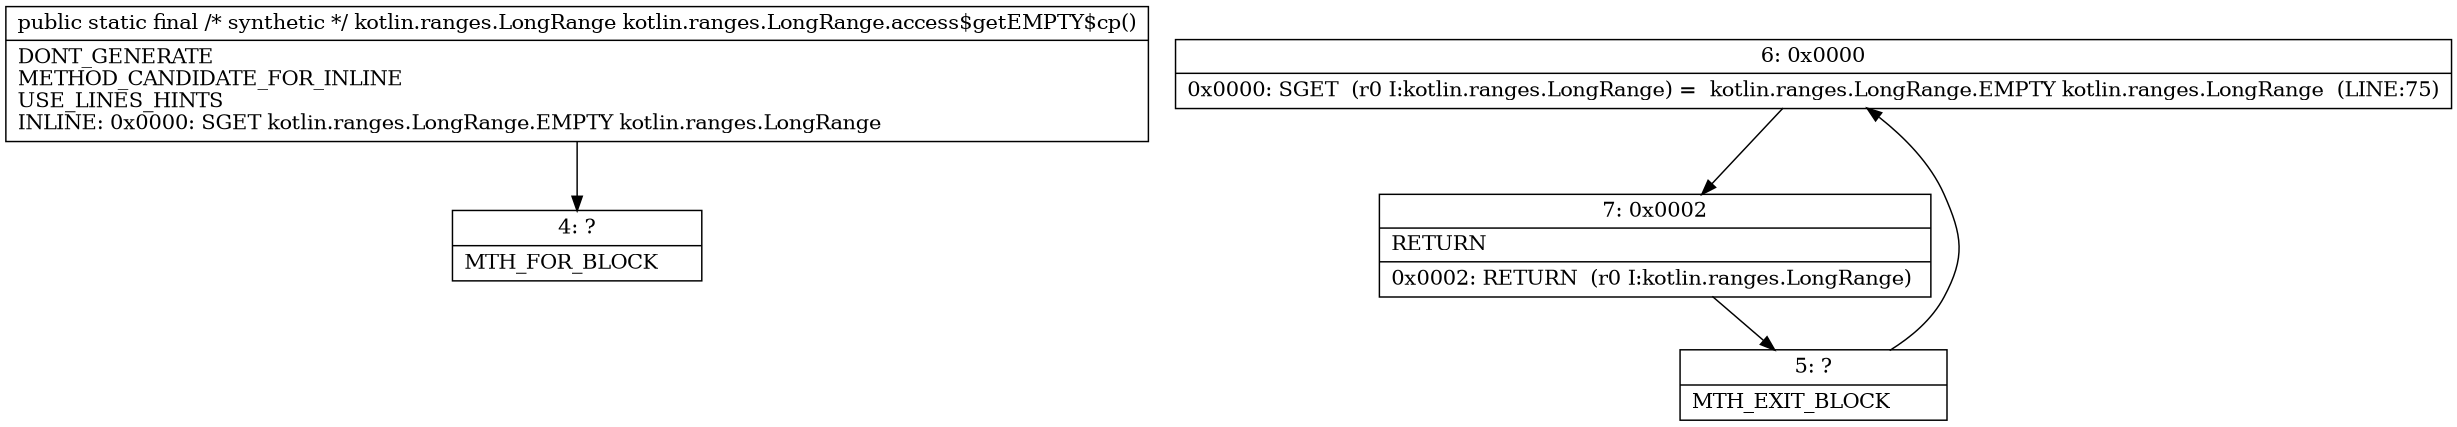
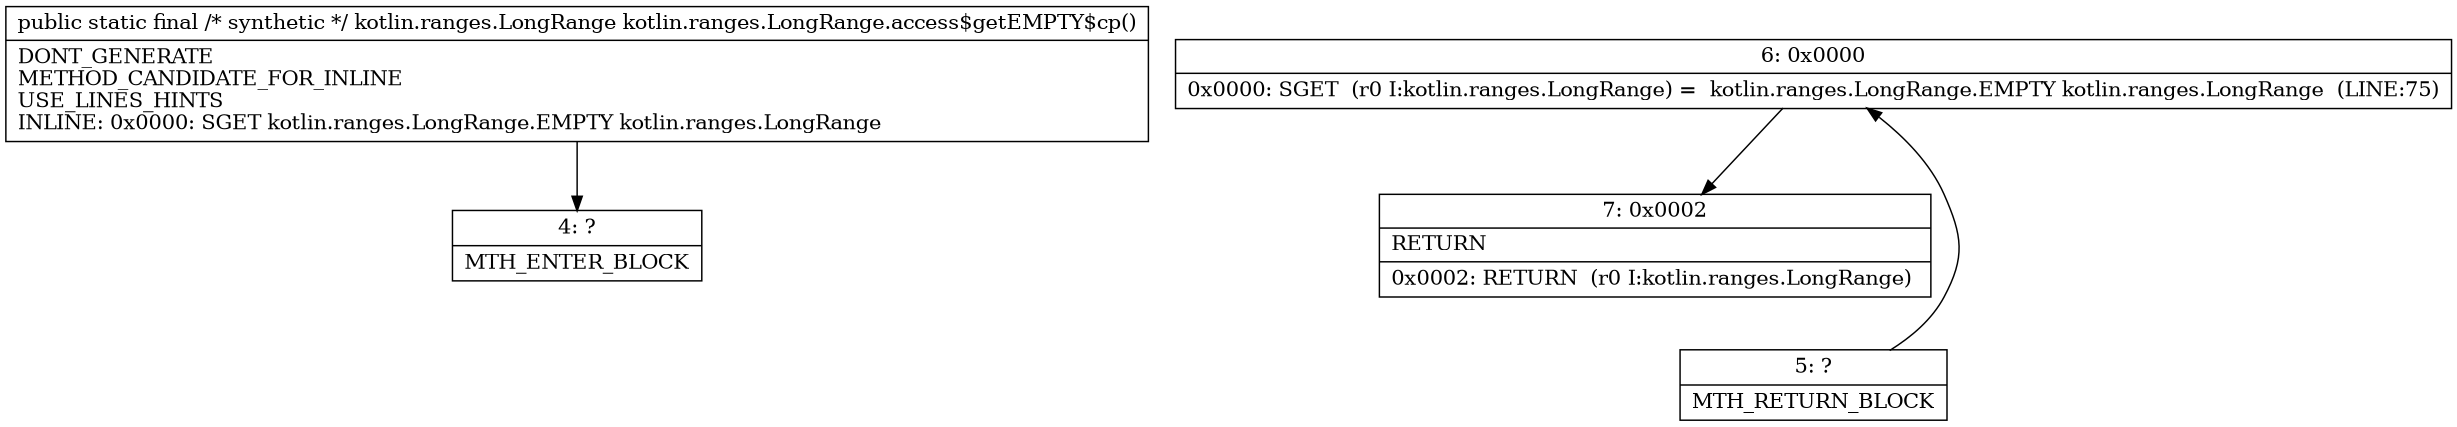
node "4: ?": text "MTH_FOR_BLOCK" -> "MTH_ENTER_BLOCK"
edge "7: 0x0002" -> "5: ?": removed
node "5: ?": text "MTH_EXIT_BLOCK" -> "MTH_RETURN_BLOCK"
